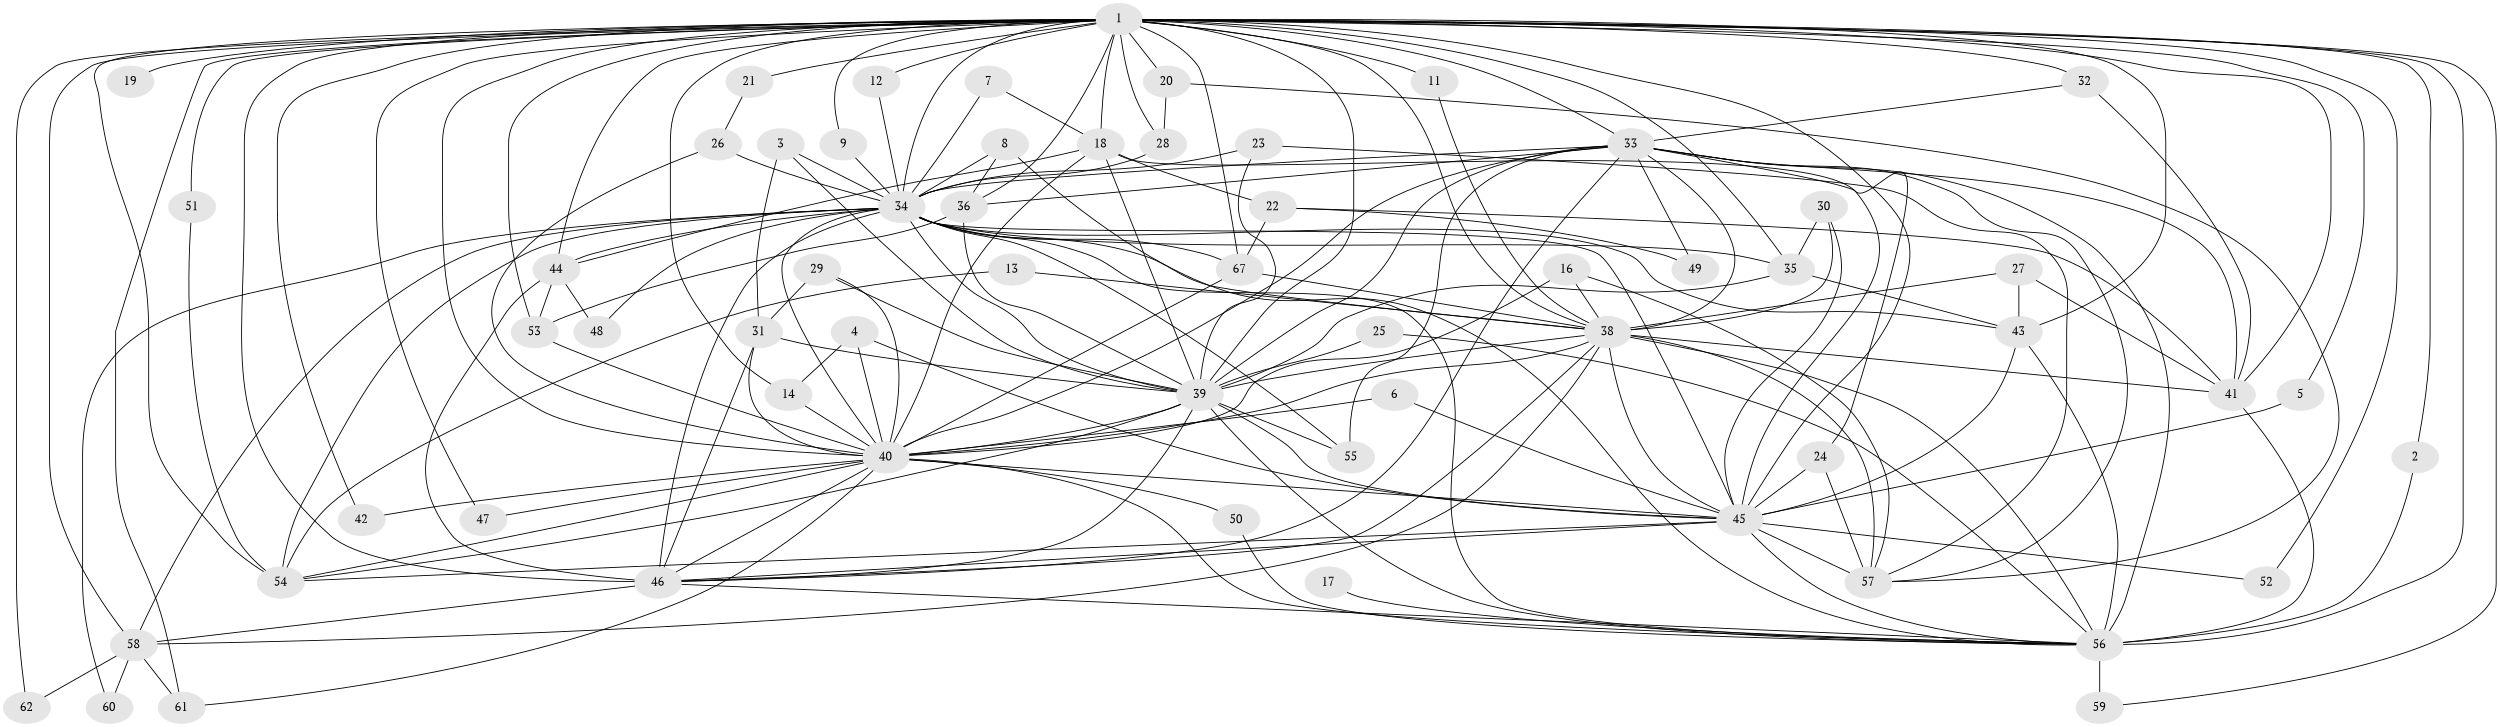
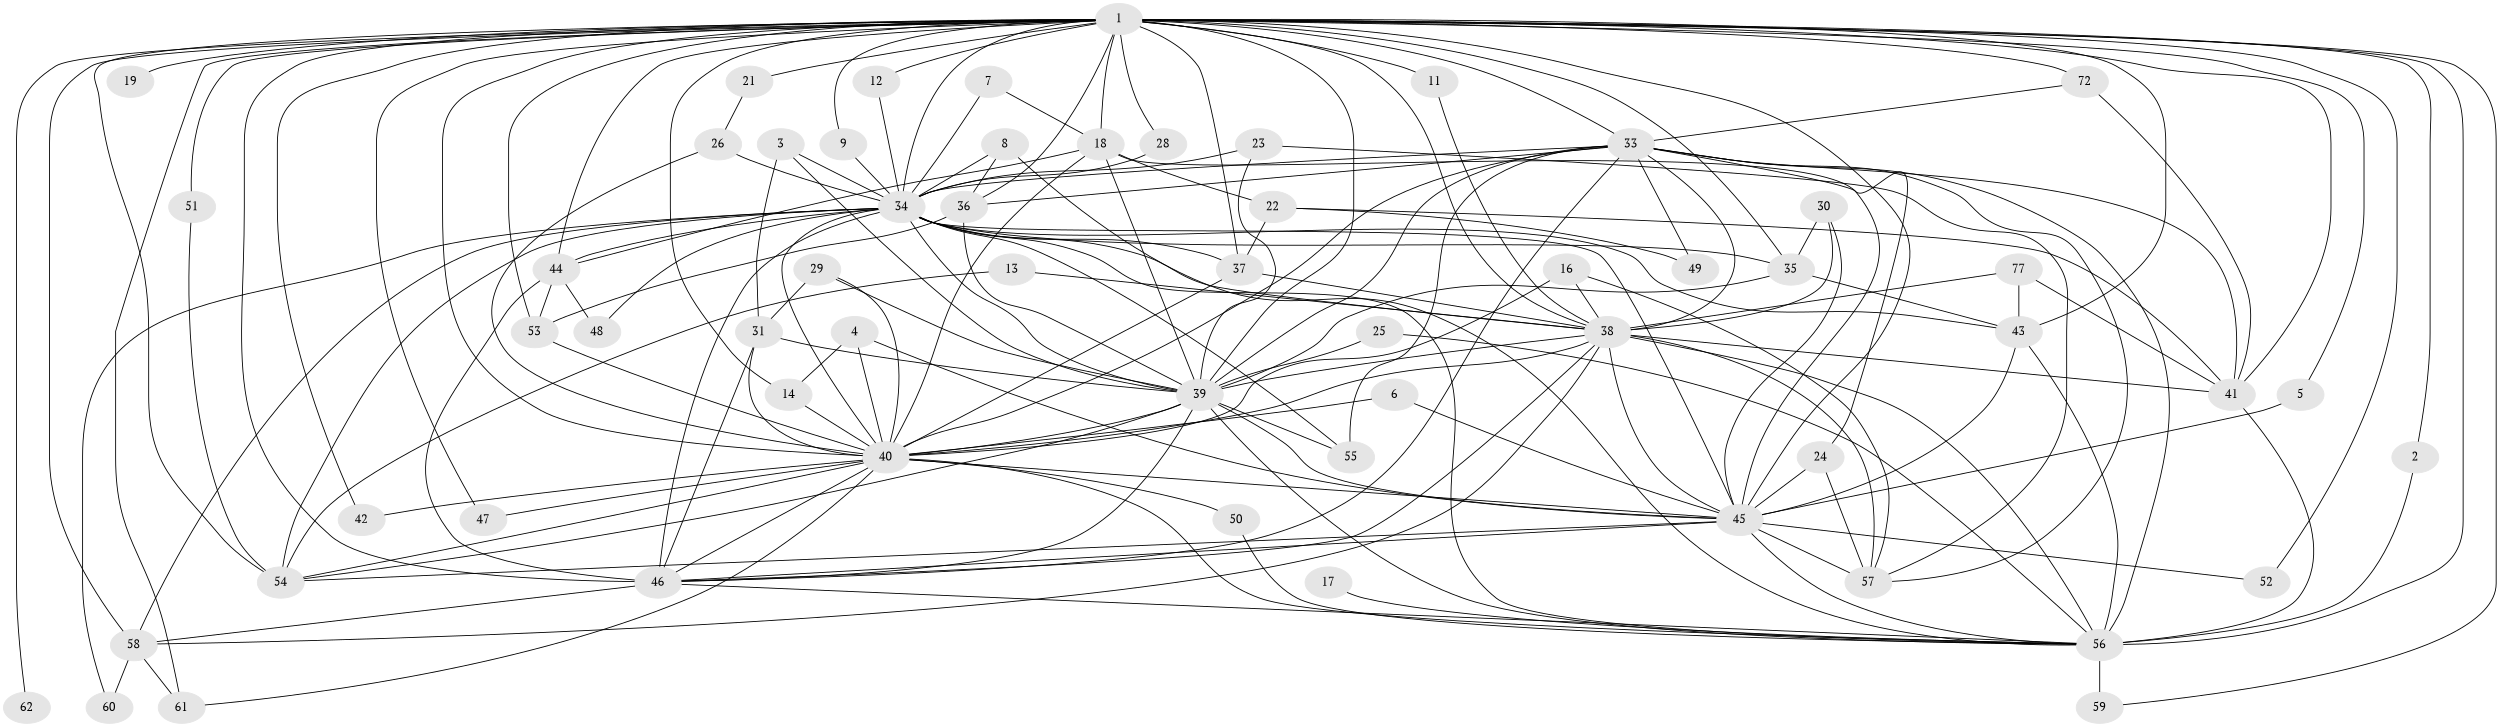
node "20": removed
node "32": label "32" -> "72"
node "67": label "67" -> "37"
node "27": label "27" -> "77"
edge "58" -- "62": removed
